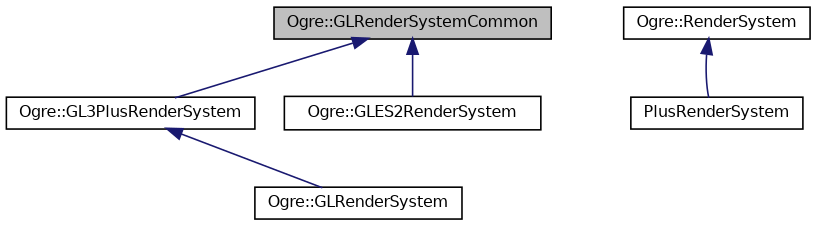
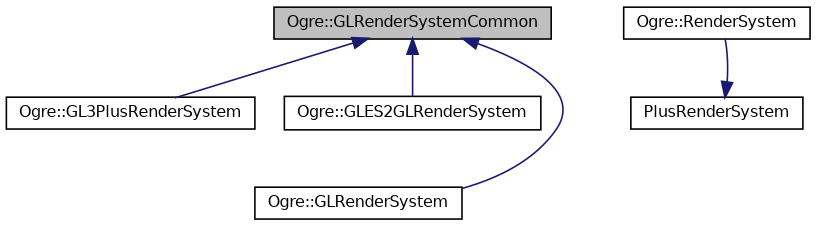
edge "PlusRenderSystem" -> "Ogre::RenderSystem": reversed
node "Ogre::GLES2RenderSystem": label "Ogre::GLES2RenderSystem" -> "Ogre::GLES2GLRenderSystem"
edge "Ogre::GLRenderSystem" -> "Ogre::GL3PlusRenderSystem": now "Ogre::GLRenderSystem" -> "Ogre::GLRenderSystemCommon"
